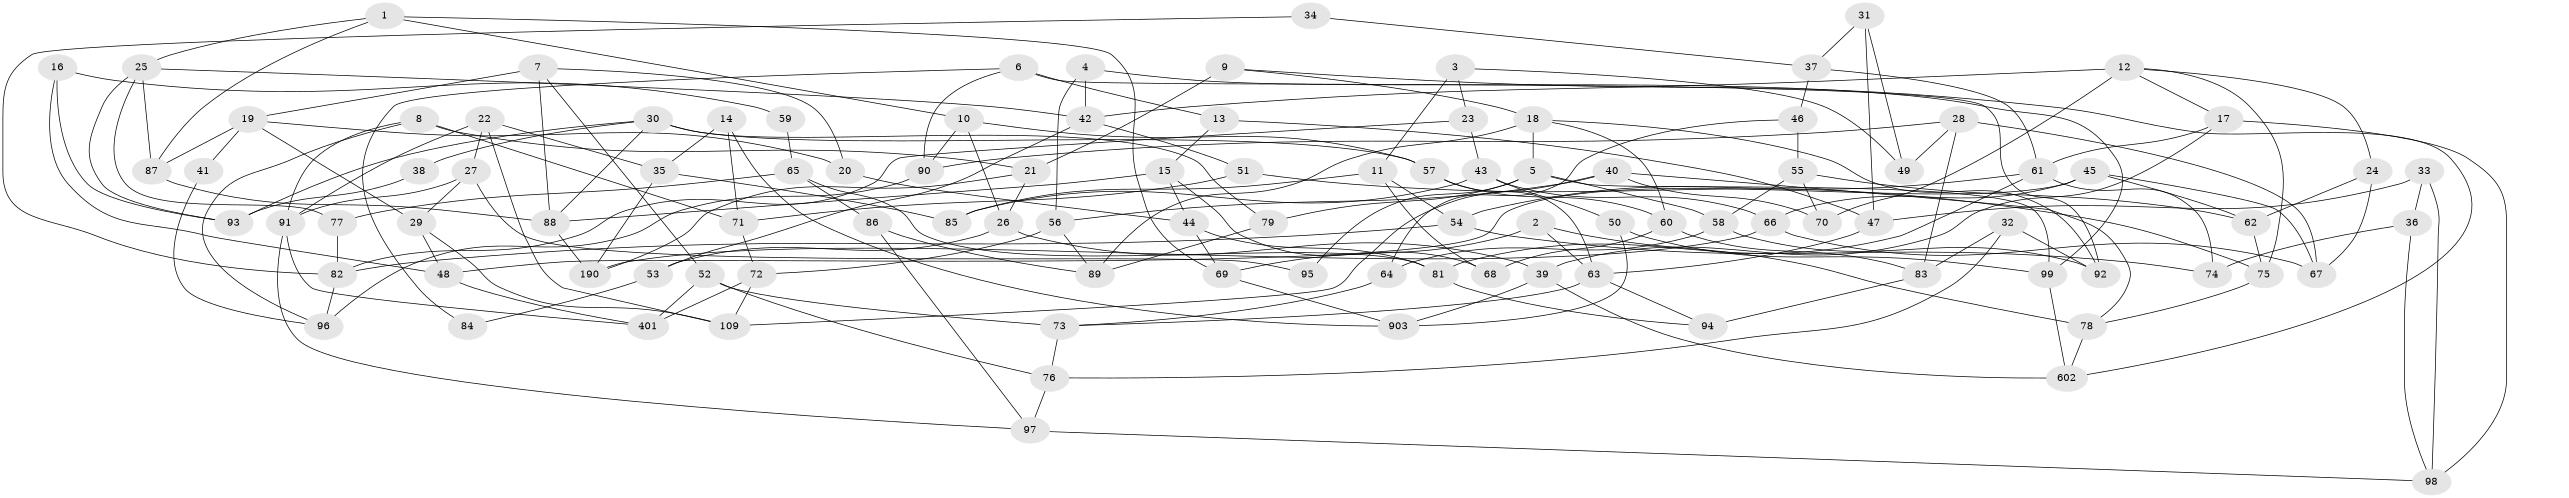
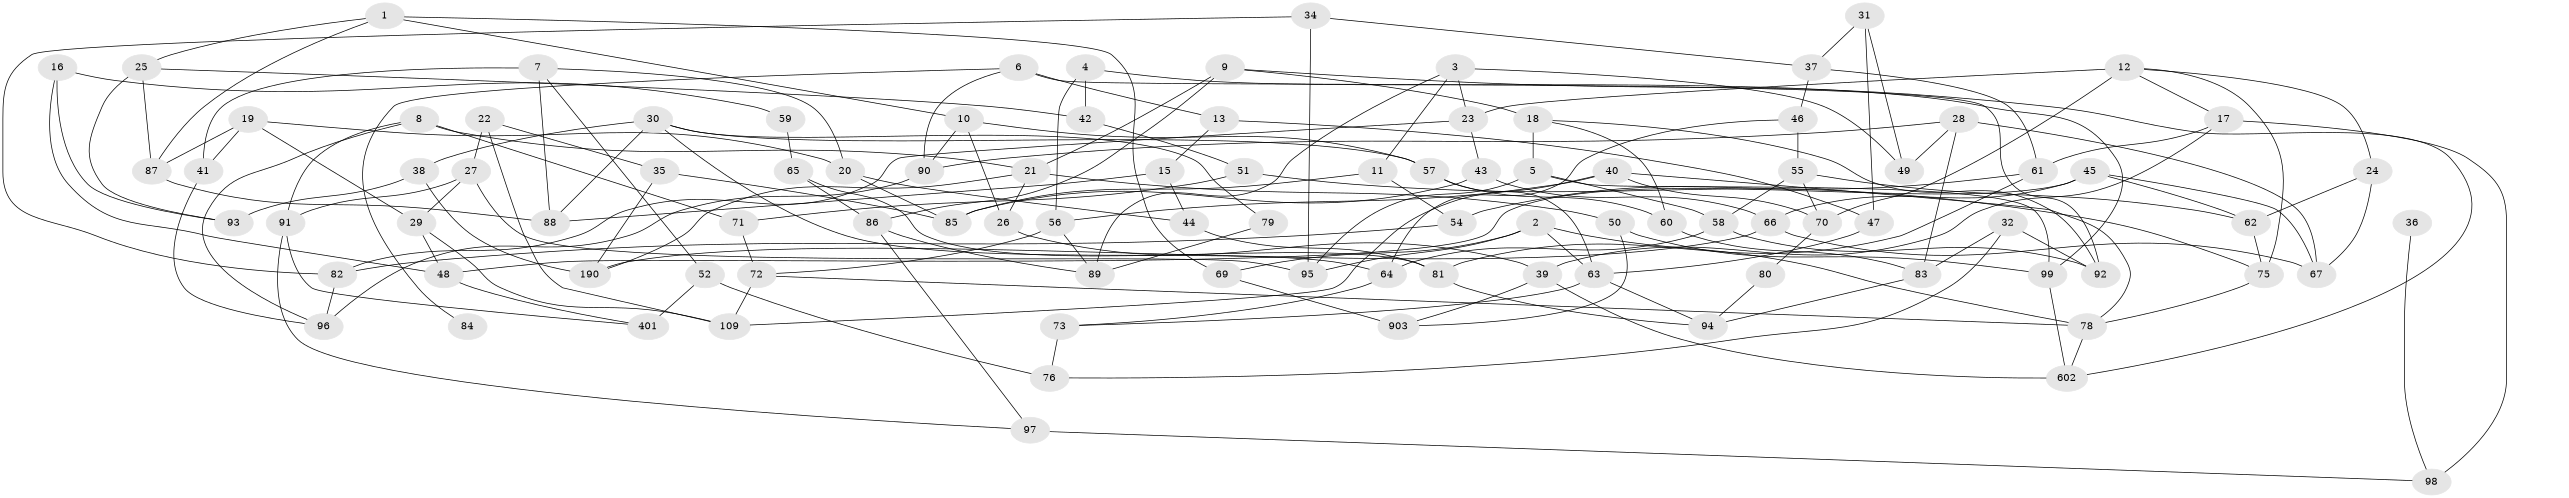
edge "12" -- "42": now "12" -- "23"
edge "7" -- "19": now "7" -- "41"
node "14": removed
edge "30" -- "93": now "30" -- "64"
edge "34" -- "95": added
edge "22" -- "91": removed
node "33": removed
edge "18" -- "89": now "3" -- "89"
edge "9" -- "86": added
edge "20" -- "85": added
edge "43" -- "50": now "21" -- "50"
edge "5" -- "79": removed
node "77": removed
edge "44" -- "69": removed
edge "2" -- "95": added
edge "88" -- "190": now "38" -- "190"
node "53": removed
node "68": removed
node "80": added
node "74": removed
edge "72" -- "401": now "72" -- "78"
edge "52" -- "73": removed
edge "76" -- "97": removed
